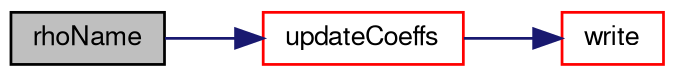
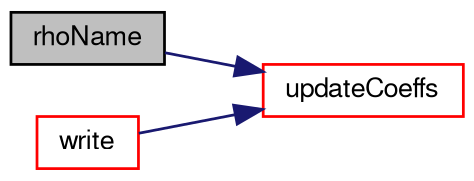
edge "updateCoeffs" -> "write": reversed
